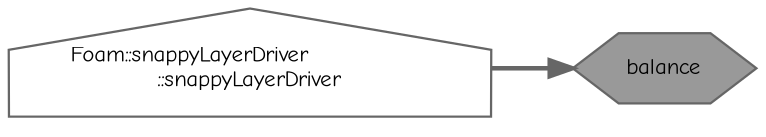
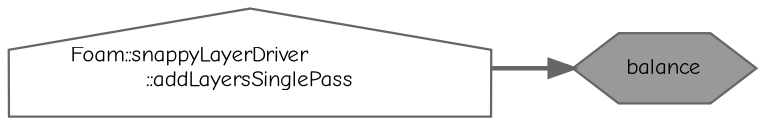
node "Foam::snappyLayerDriver ::snappyLayerDriver": label "Foam::snappyLayerDriver ::snappyLayerDriver" -> "Foam::snappyLayerDriver ::addLayersSinglePass"
